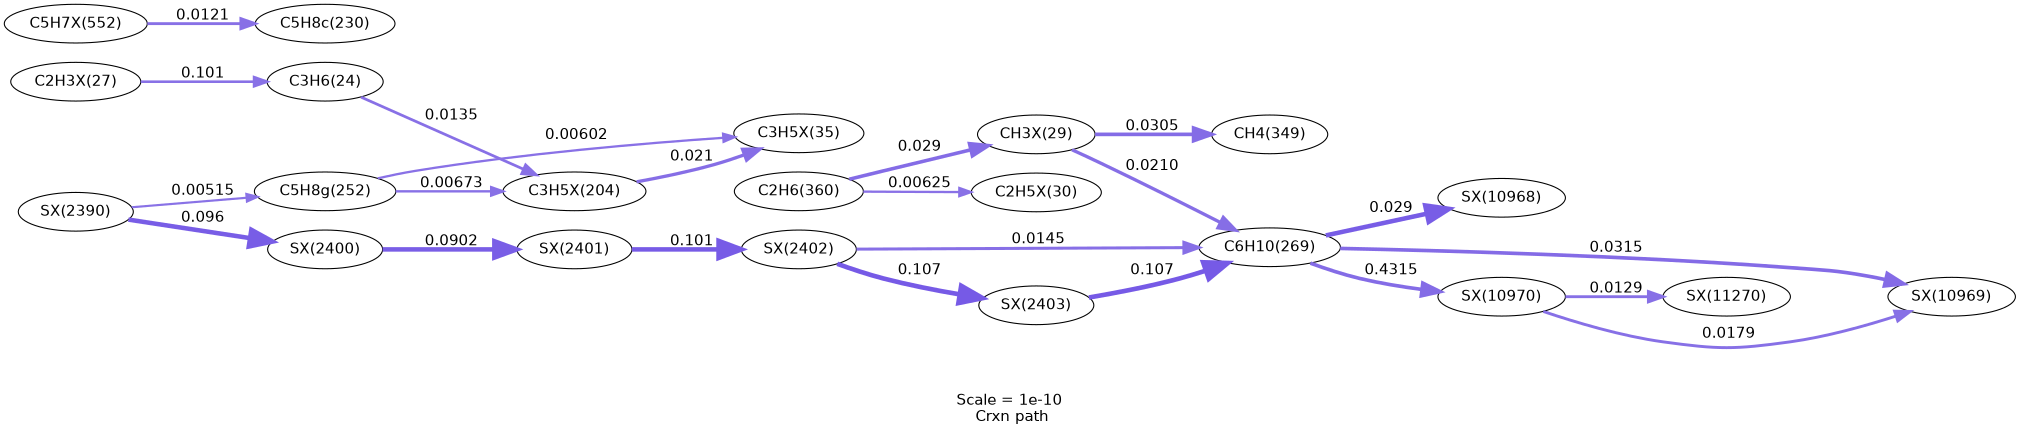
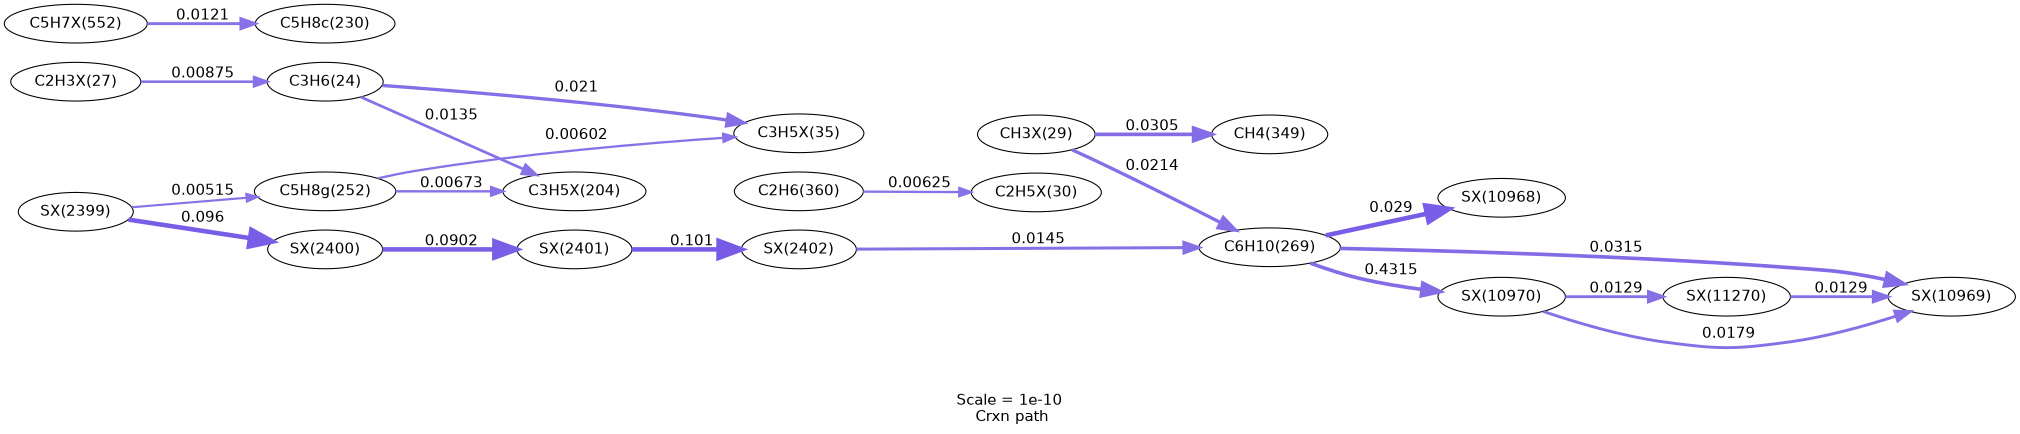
edge "C2H3X(27)" -> "C3H6(24)": label " 0.101" -> " 0.00875"
edge "C2H6(360)" -> "CH3X(29)": removed, label "0.029"
edge "CH3X(29)" -> "C6H10(269)": label " 0.0210" -> " 0.0214"
edge "C3H5X(204)" -> "C3H5X(35)": now "C3H6(24)" -> "C3H5X(35)"
node "SX(2390)": label "SX(2390)" -> "SX(2399)"
edge "SX(11270)" -> "SX(10969)": added, label "0.0129"
node "SX(2403)": removed
